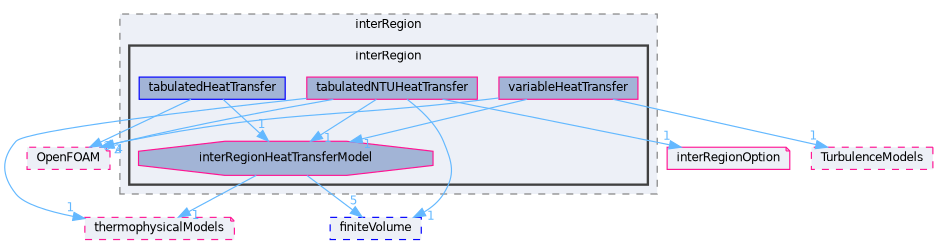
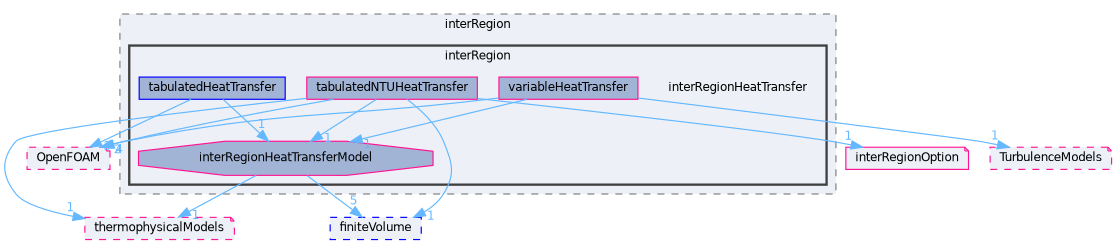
node "interRegionHeatTransfer": added
node "TurbulenceModels": shape box -> note
